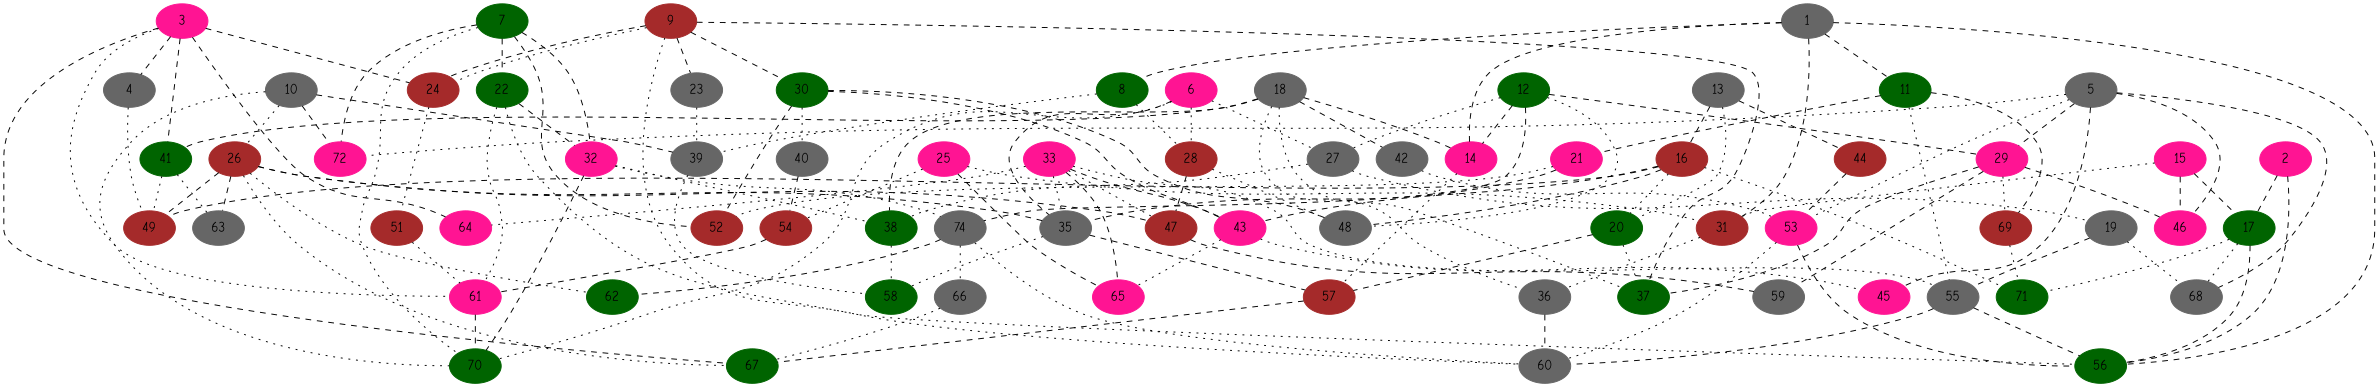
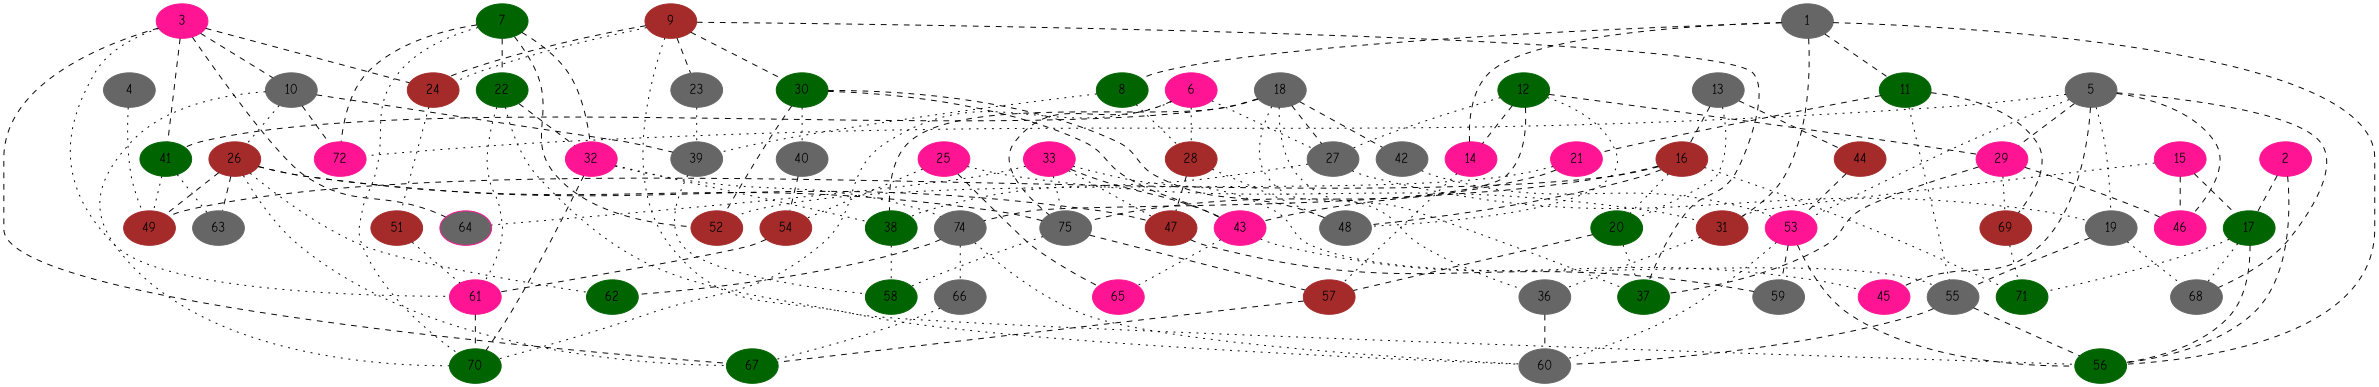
edge "3" -- "4": now "3" -- "10"
edge "18" -- "14": now "18" -- "27"
edge "5" -- "19": added
edge "33" -- "65": removed
node "64": fillcolor deeppink -> gray40
node "35": label "35" -> "75"
edge "29" -- "59": now "53" -- "59"
